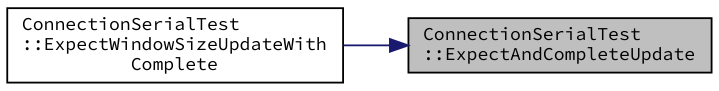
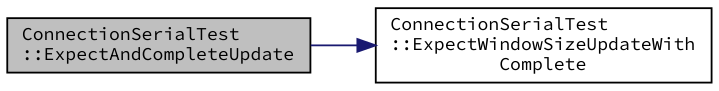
edge "ConnectionSerialTest ::ExpectWindowSizeUpdateWith Complete" -> "ConnectionSerialTest ::ExpectAndCompleteUpdate": reversed
